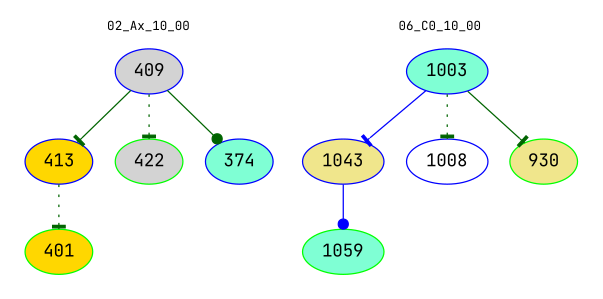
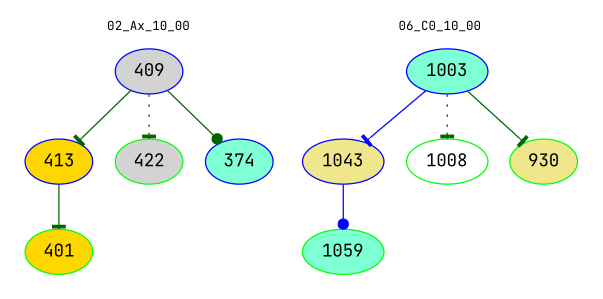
node "1008": color blue -> green
edge "413" -> "401": style dotted -> solid
